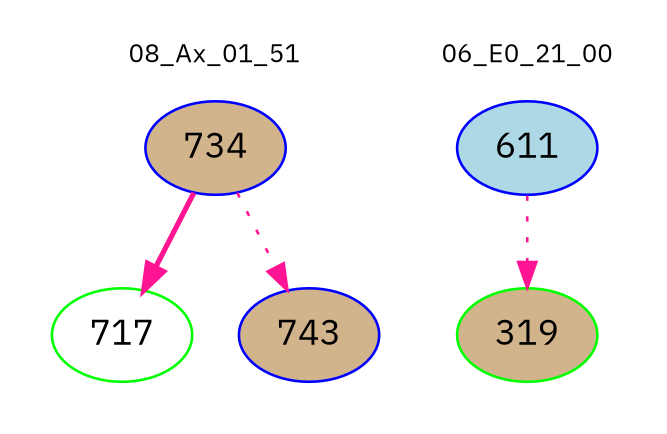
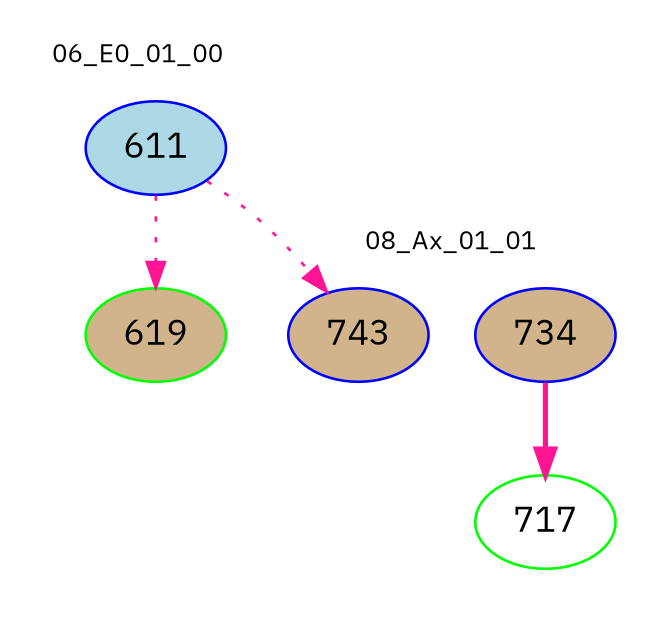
cluster "08_Ax_01_51": label "08_Ax_01_51" -> "08_Ax_01_01"
cluster "06_E0_21_00": label "06_E0_21_00" -> "06_E0_01_00"
edge "734" -> "743": now "611" -> "743"
node "319": label "319" -> "619"
